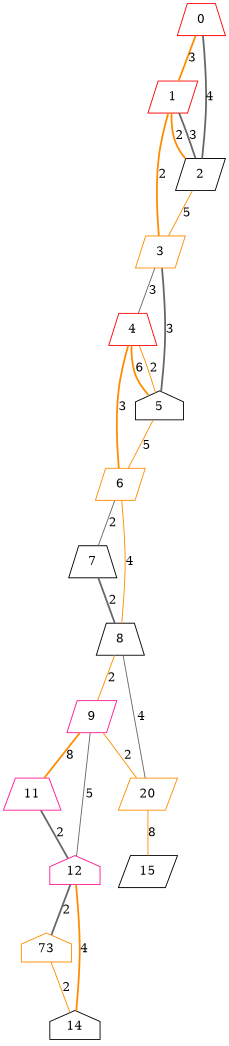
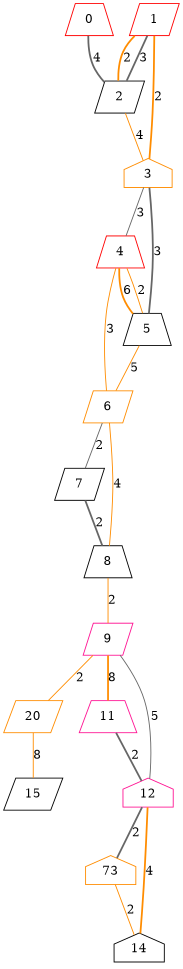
edge "0" -- "1": removed, label "3"
edge "2" -- "3": label "5" -> "4"
node "3": shape parallelogram -> house
edge "4" -- "6": style bold -> solid
node "5": shape house -> trapezium
node "7": shape trapezium -> parallelogram
edge "8" -- "20": removed, label "4"
